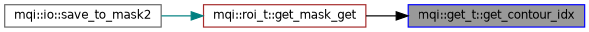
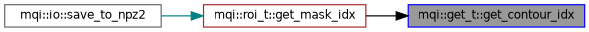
node "mqi::io::save_to_mask2": label "mqi::io::save_to_mask2" -> "mqi::io::save_to_npz2"
node "mqi::roi_t::get_mask_get": label "mqi::roi_t::get_mask_get" -> "mqi::roi_t::get_mask_idx"
